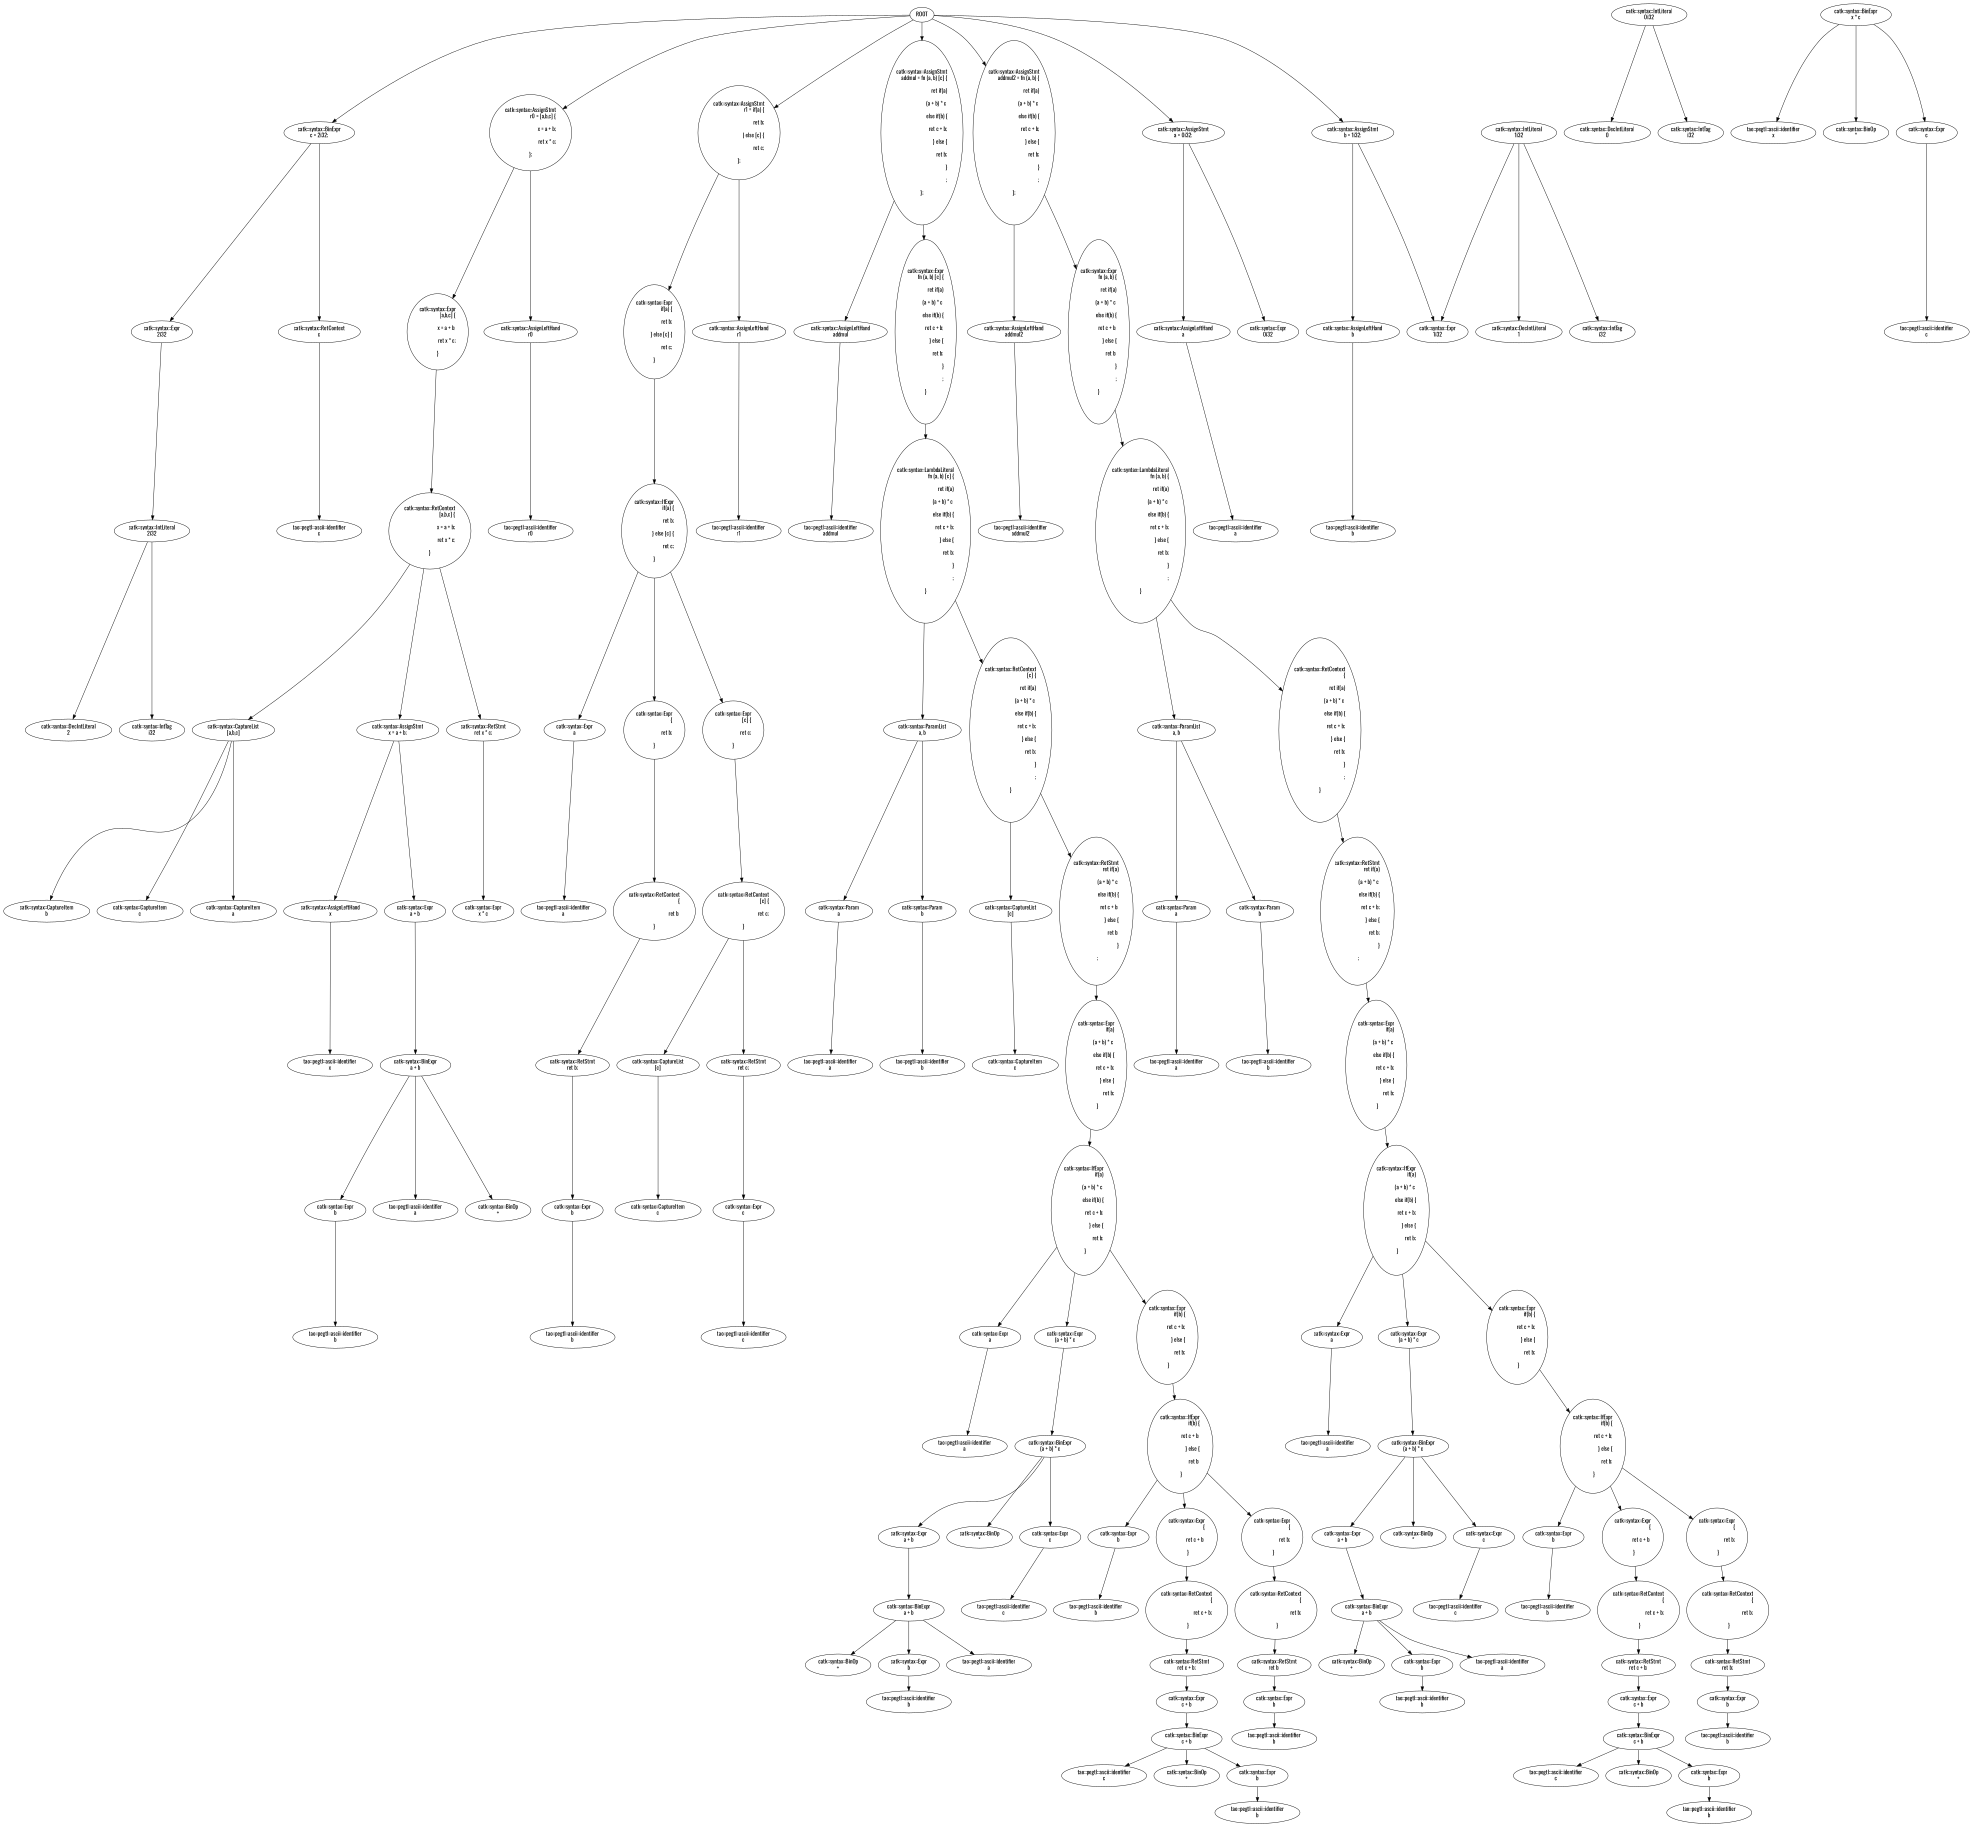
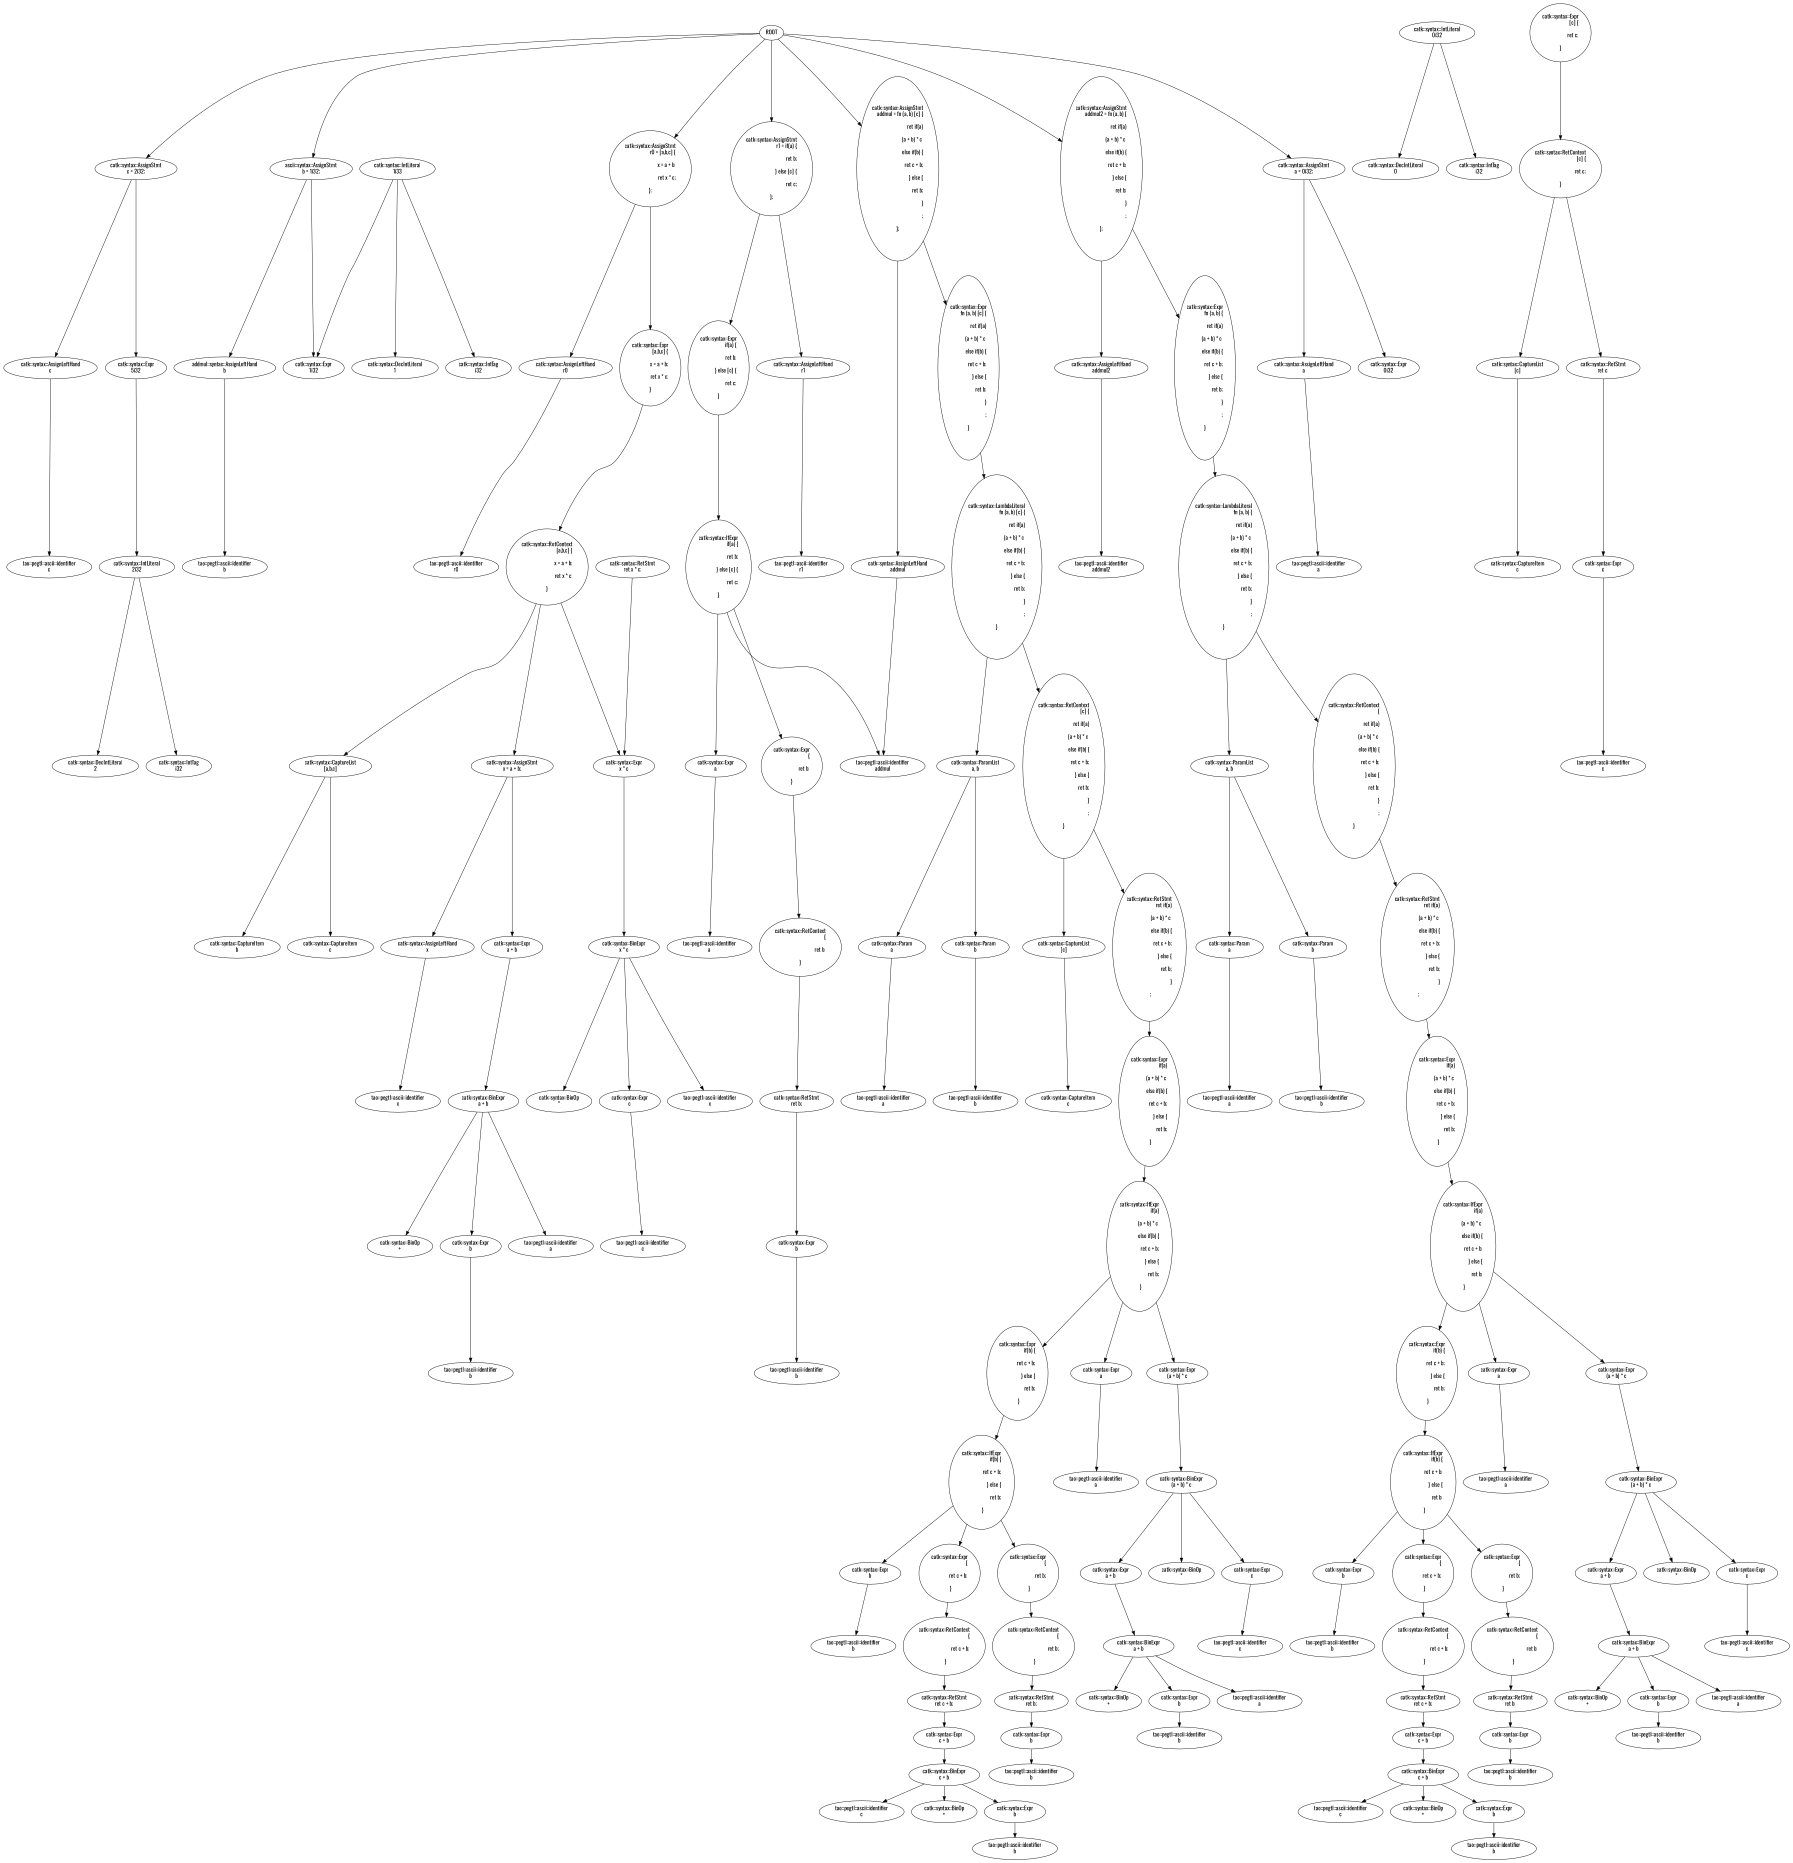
node "catk::syntax::BinExpr c = 2i32;": label "catk::syntax::BinExpr c = 2i32;" -> "catk::syntax::AssignStmt c = 2i32;"
node "catk::syntax::AssignStmt b = 1i32;": label "catk::syntax::AssignStmt b = 1i32;" -> "ascii::syntax::AssignStmt b = 1i32;"
node "catk::syntax::IntLiteral 1i32": label "catk::syntax::IntLiteral 1i32" -> "catk::syntax::IntLiteral 1i33"
node "catk::syntax::Expr 2i32": label "catk::syntax::Expr 2i32" -> "catk::syntax::Expr 5i32"
node "catk::syntax::RetContext c": label "catk::syntax::RetContext c" -> "catk::syntax::AssignLeftHand c"
node "catk::syntax::AssignLeftHand b": label "catk::syntax::AssignLeftHand b" -> "addmul::syntax::AssignLeftHand b"
edge "catk::syntax::IfExpr if(a) { ret b; } else [c] { ret c; }" -> "catk::syntax::Expr [c] { ret c; }": now "catk::syntax::IfExpr if(a) { ret b; } else [c] { ret c; }" -> "tao::pegtl::ascii::identifier addmul"
edge "catk::syntax::RetContext [a,b,c] { x = a + b; ret x * c; }" -> "catk::syntax::RetStmt ret x * c;": now "catk::syntax::RetContext [a,b,c] { x = a + b; ret x * c; }" -> "catk::syntax::Expr x * c"
edge "catk::syntax::Expr x * c" -> "catk::syntax::BinExpr x * c": added
node "catk::syntax::CaptureItem a": removed
